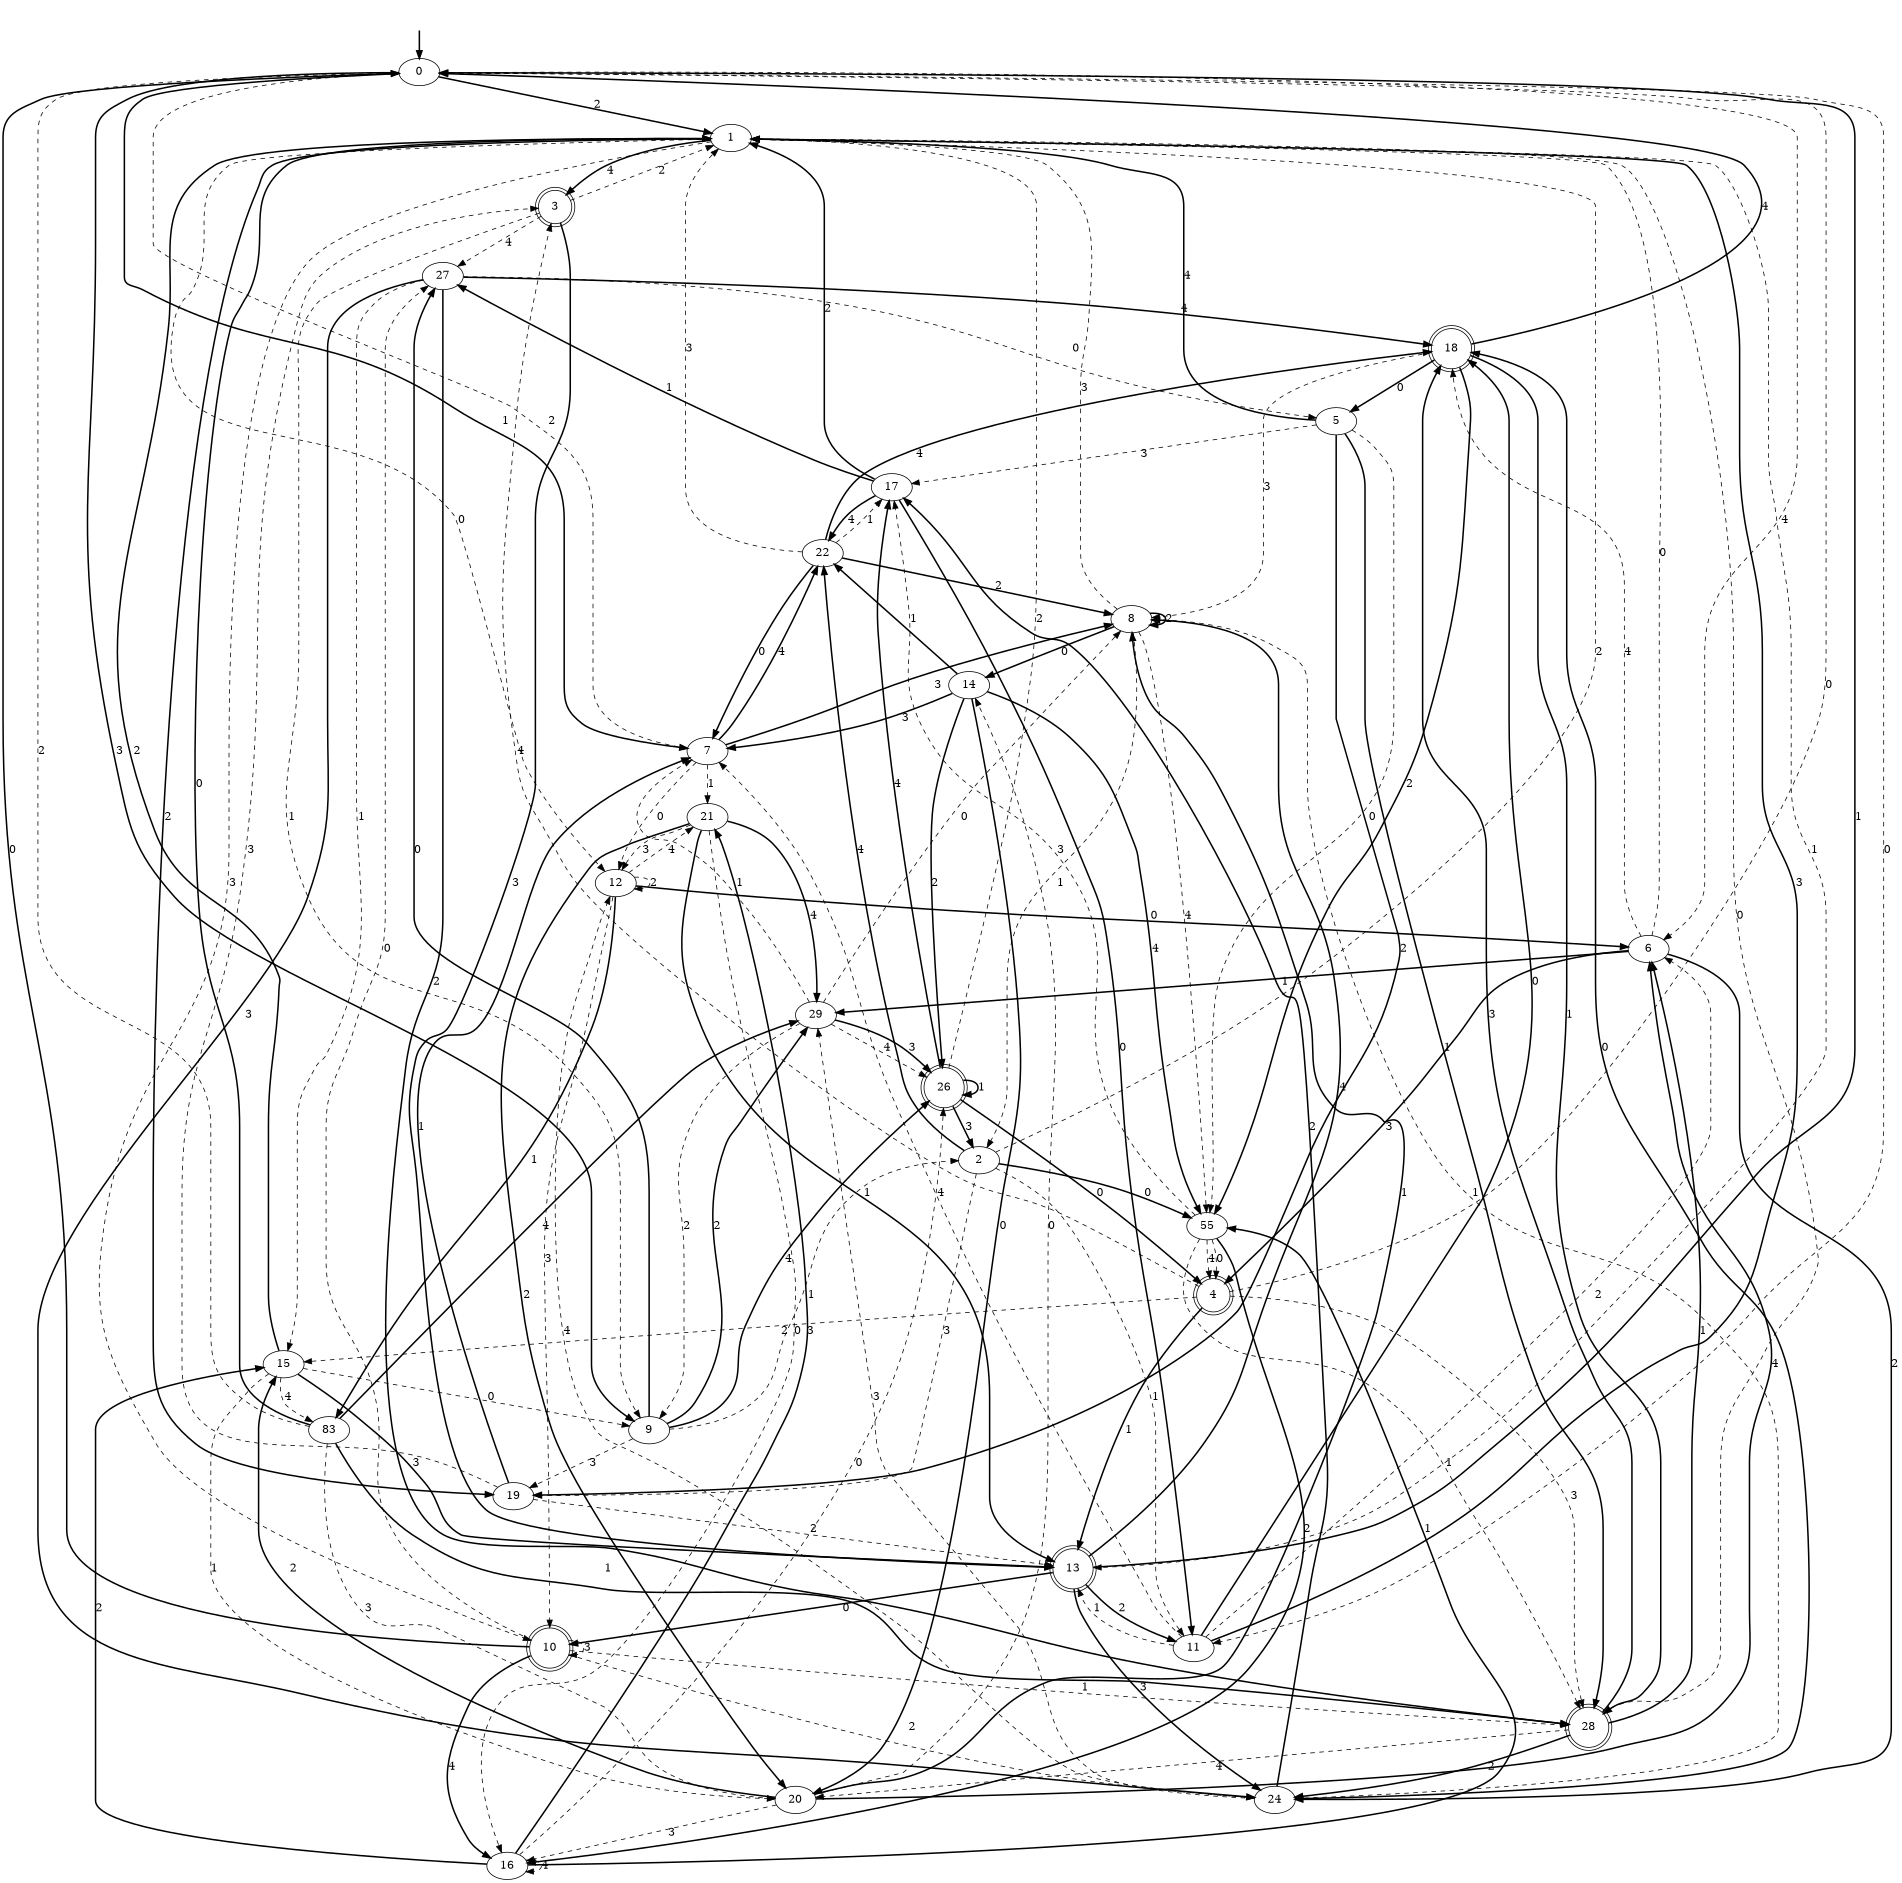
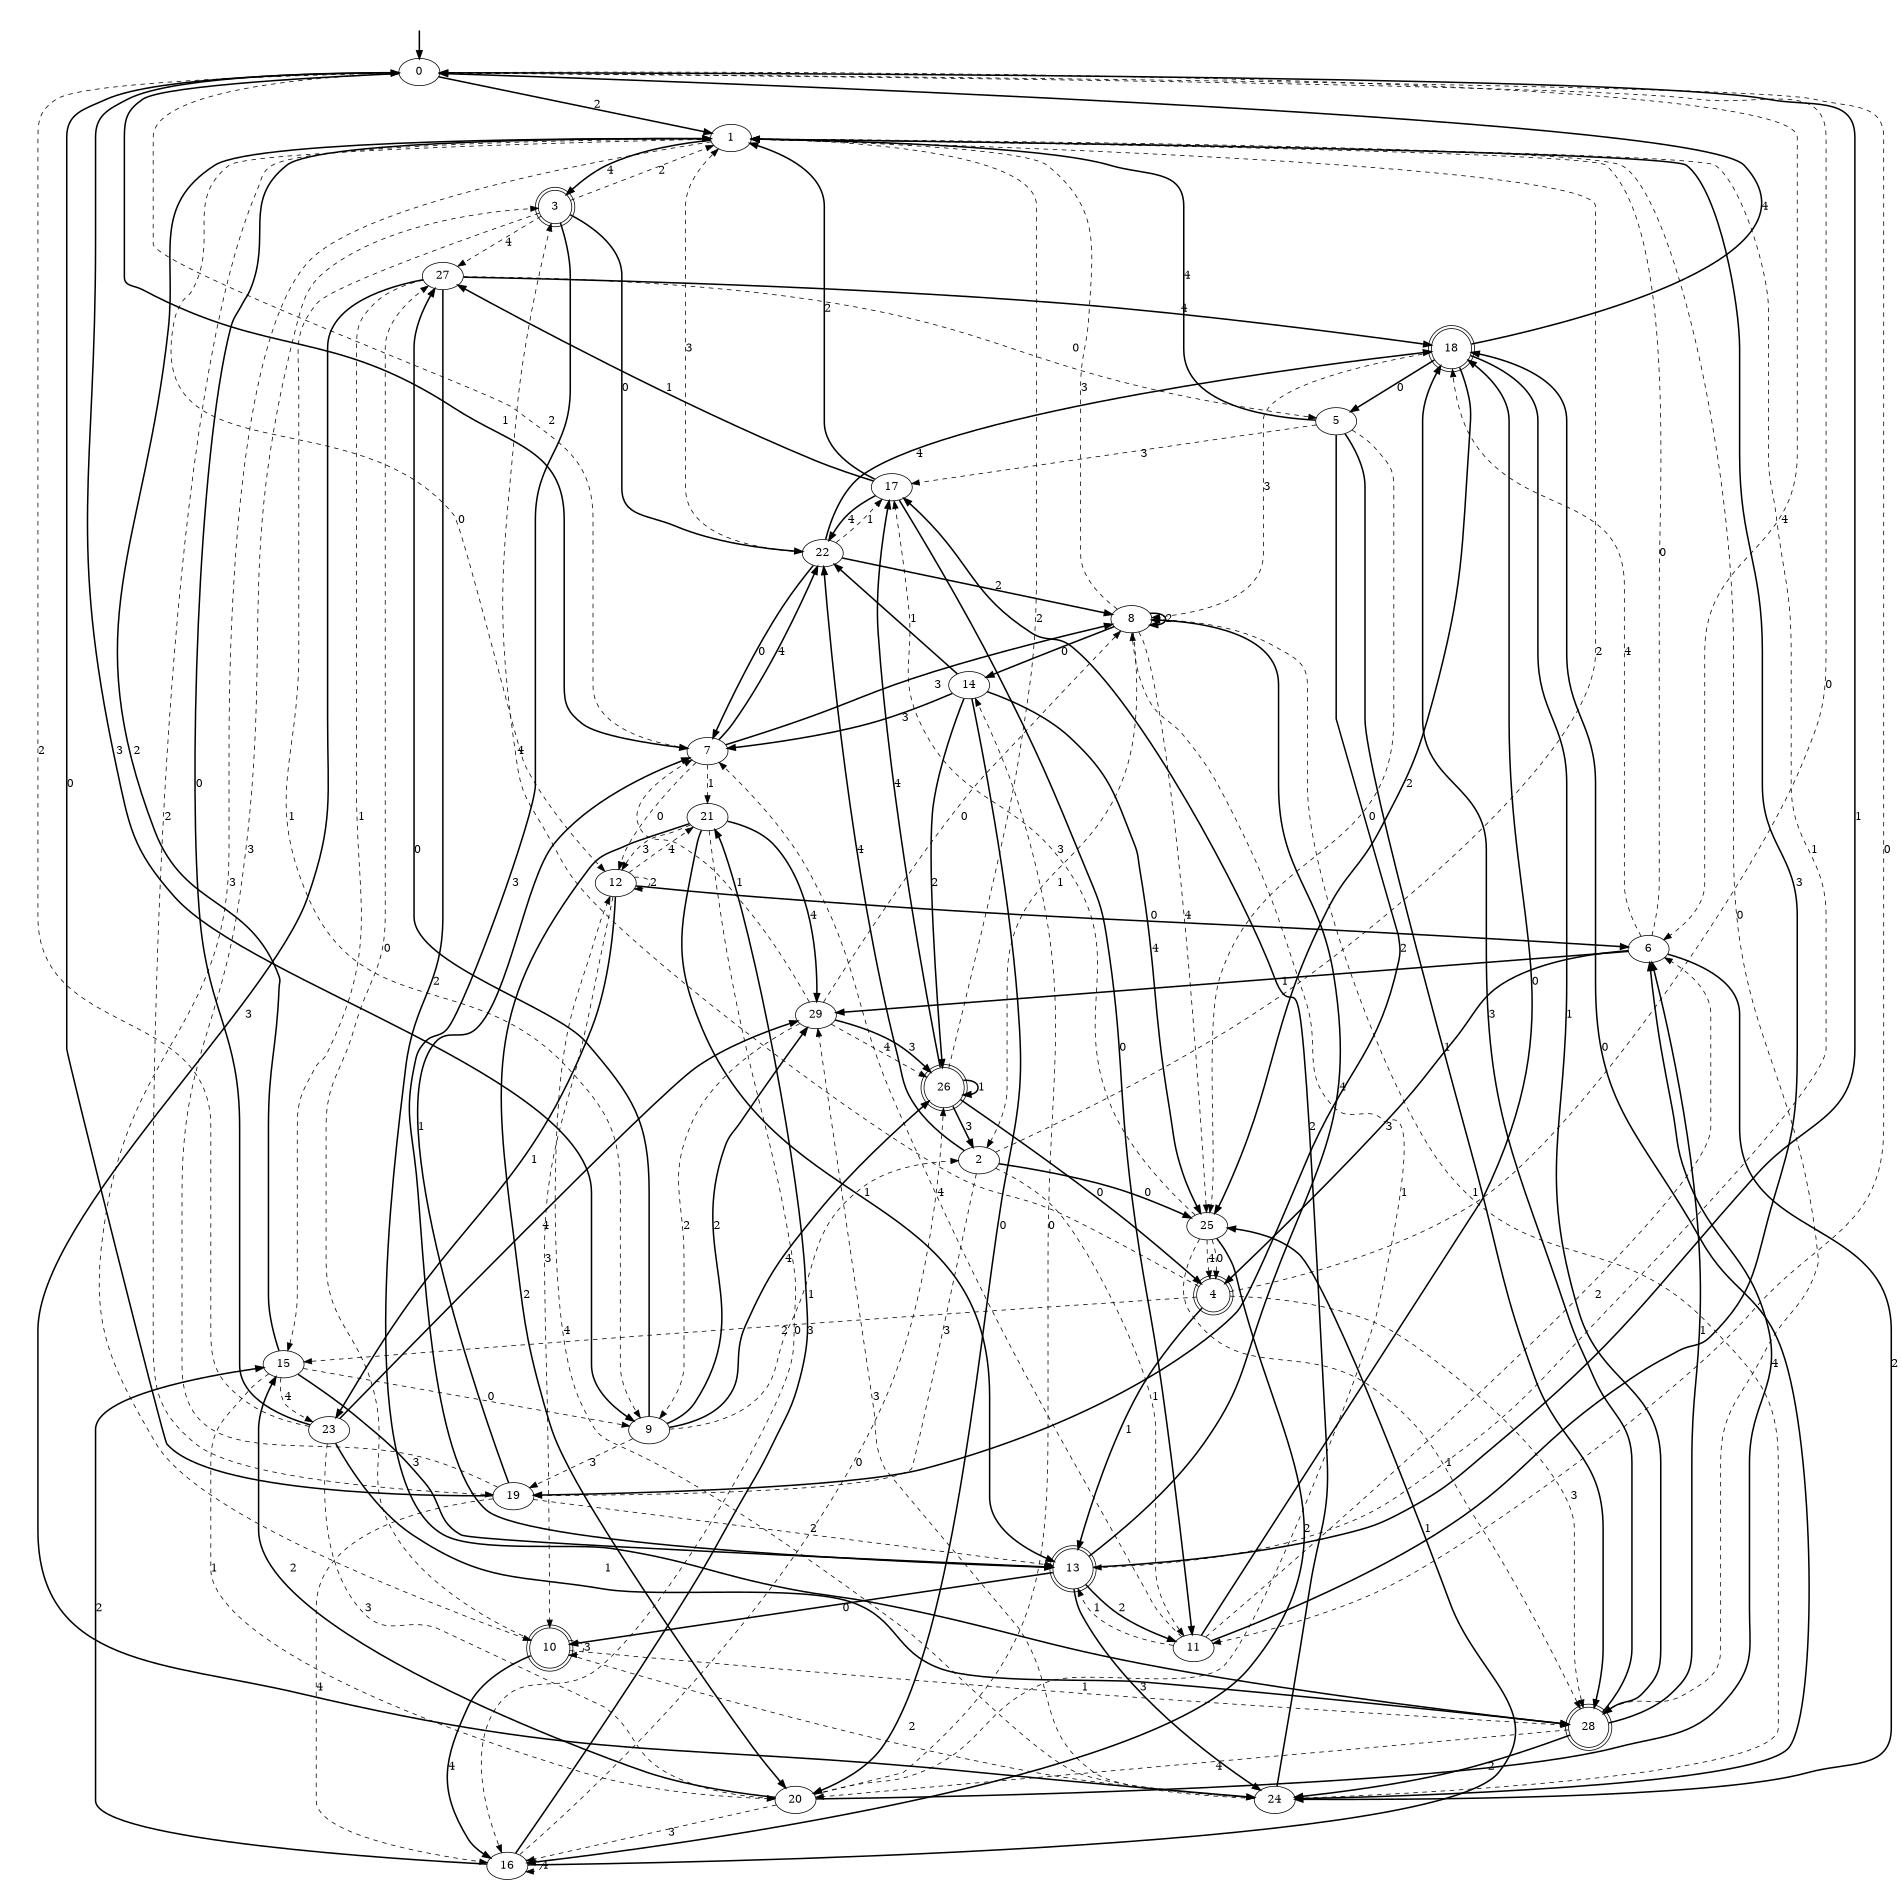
edge "3" -> "22": added, label "0"
edge "1" -> "19": style bold -> dashed
edge "10" -> "0": now "19" -> "0"
node "55": label "55" -> "25"
edge "20" -> "8": style bold -> dashed
node "83": label "83" -> "23"
edge "19" -> "16": added, label "4"
